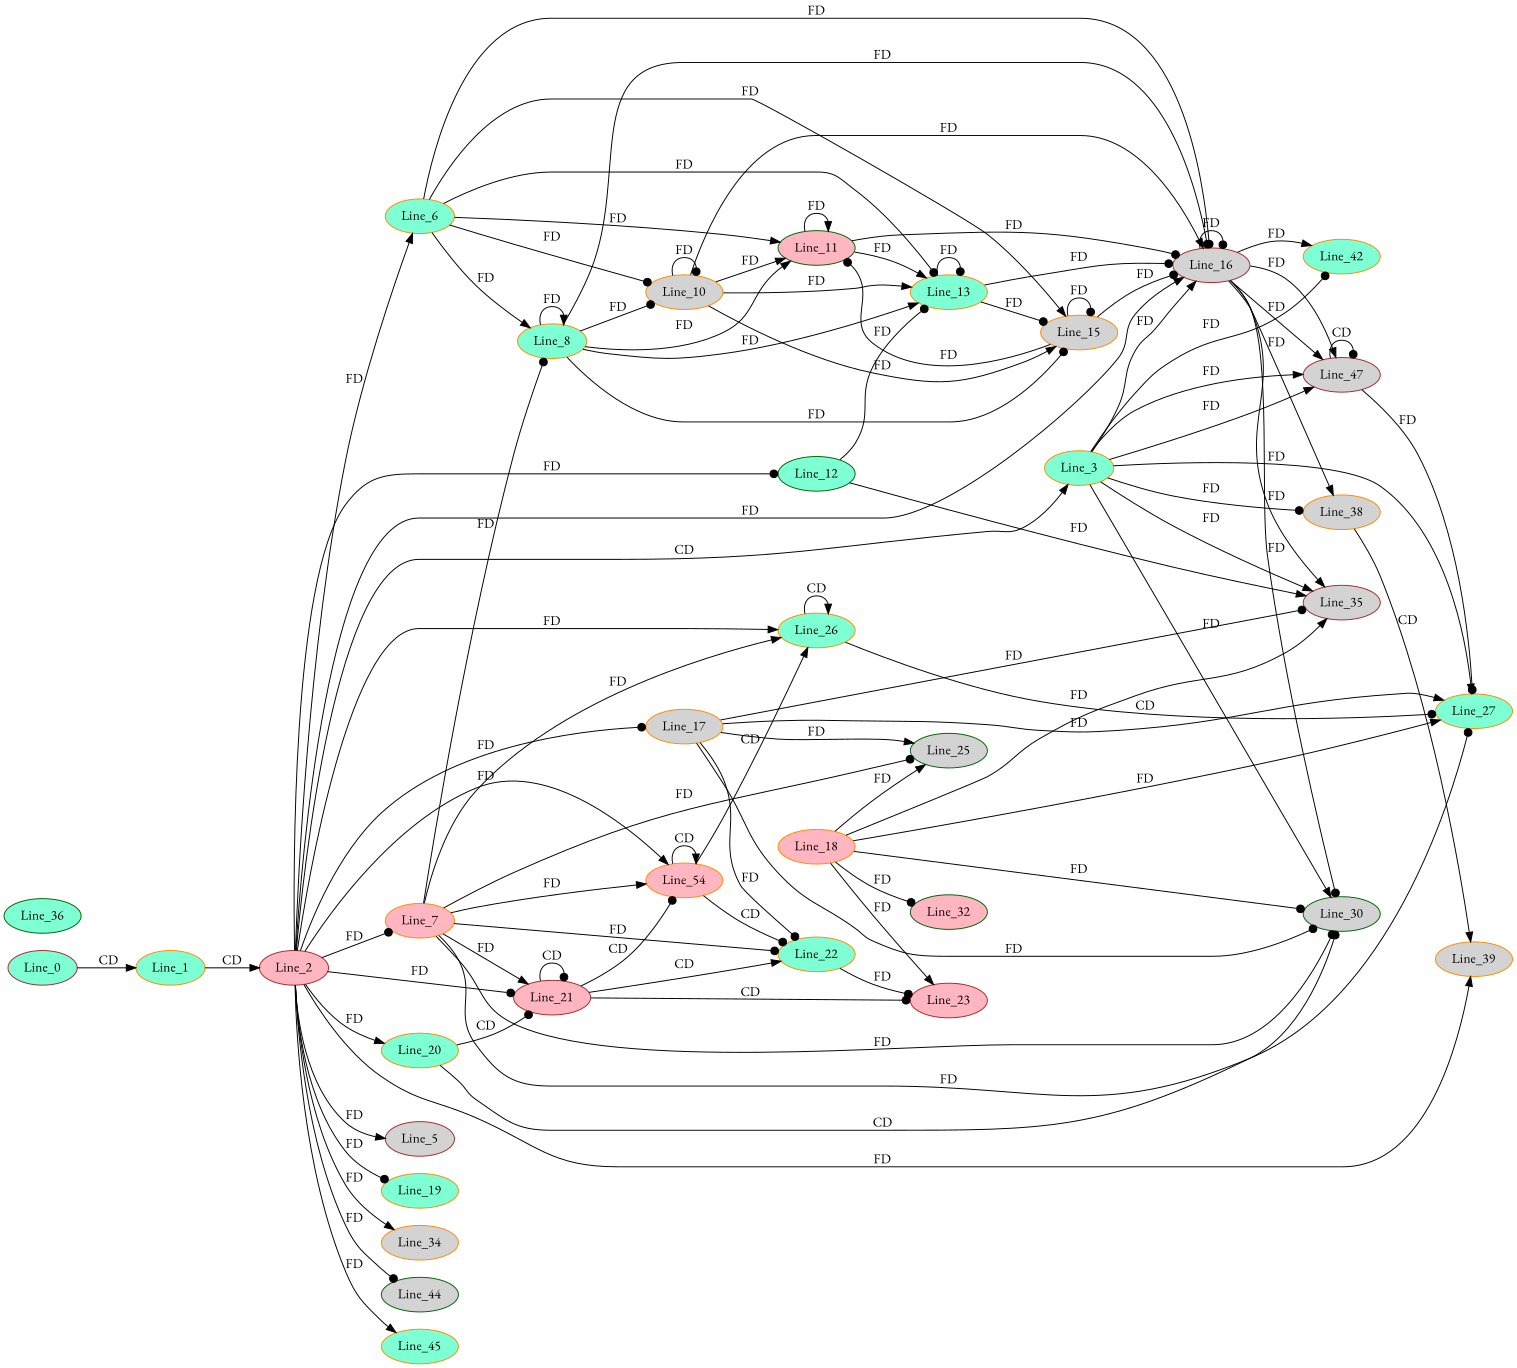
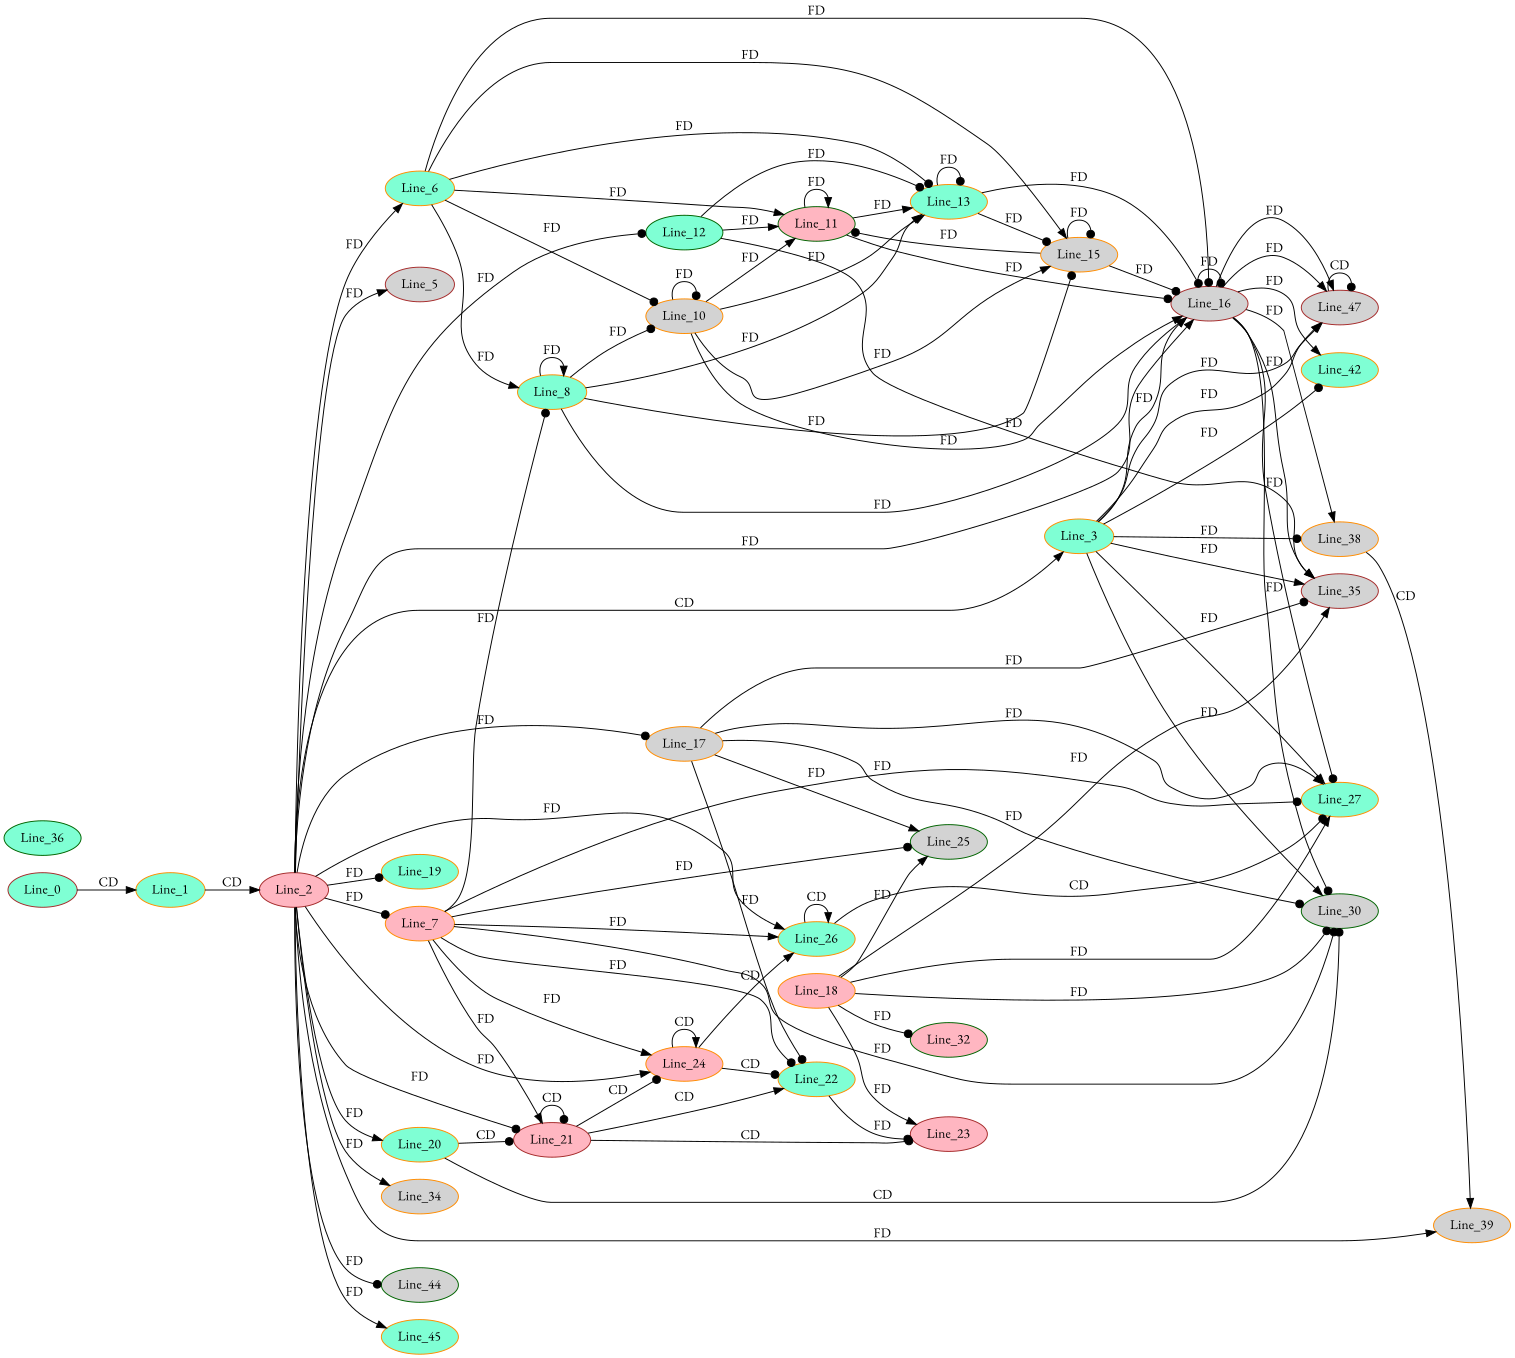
edge "Line_8" -> "Line_16": arrowhead dot -> normal
edge "Line_8" -> "Line_11": now "Line_12" -> "Line_11"
edge "Line_47" -> "Line_27": now "Line_16" -> "Line_27"
node "Line_54": label "Line_54" -> "Line_24"
